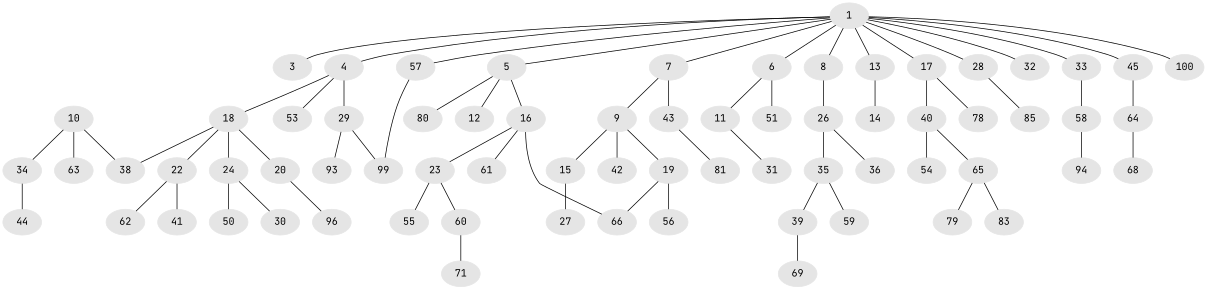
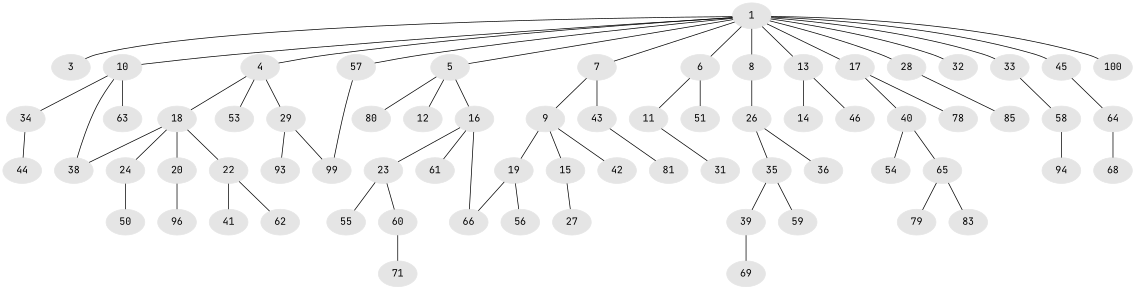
edge "1" -- "10": added
node "46": added
node "30": removed
